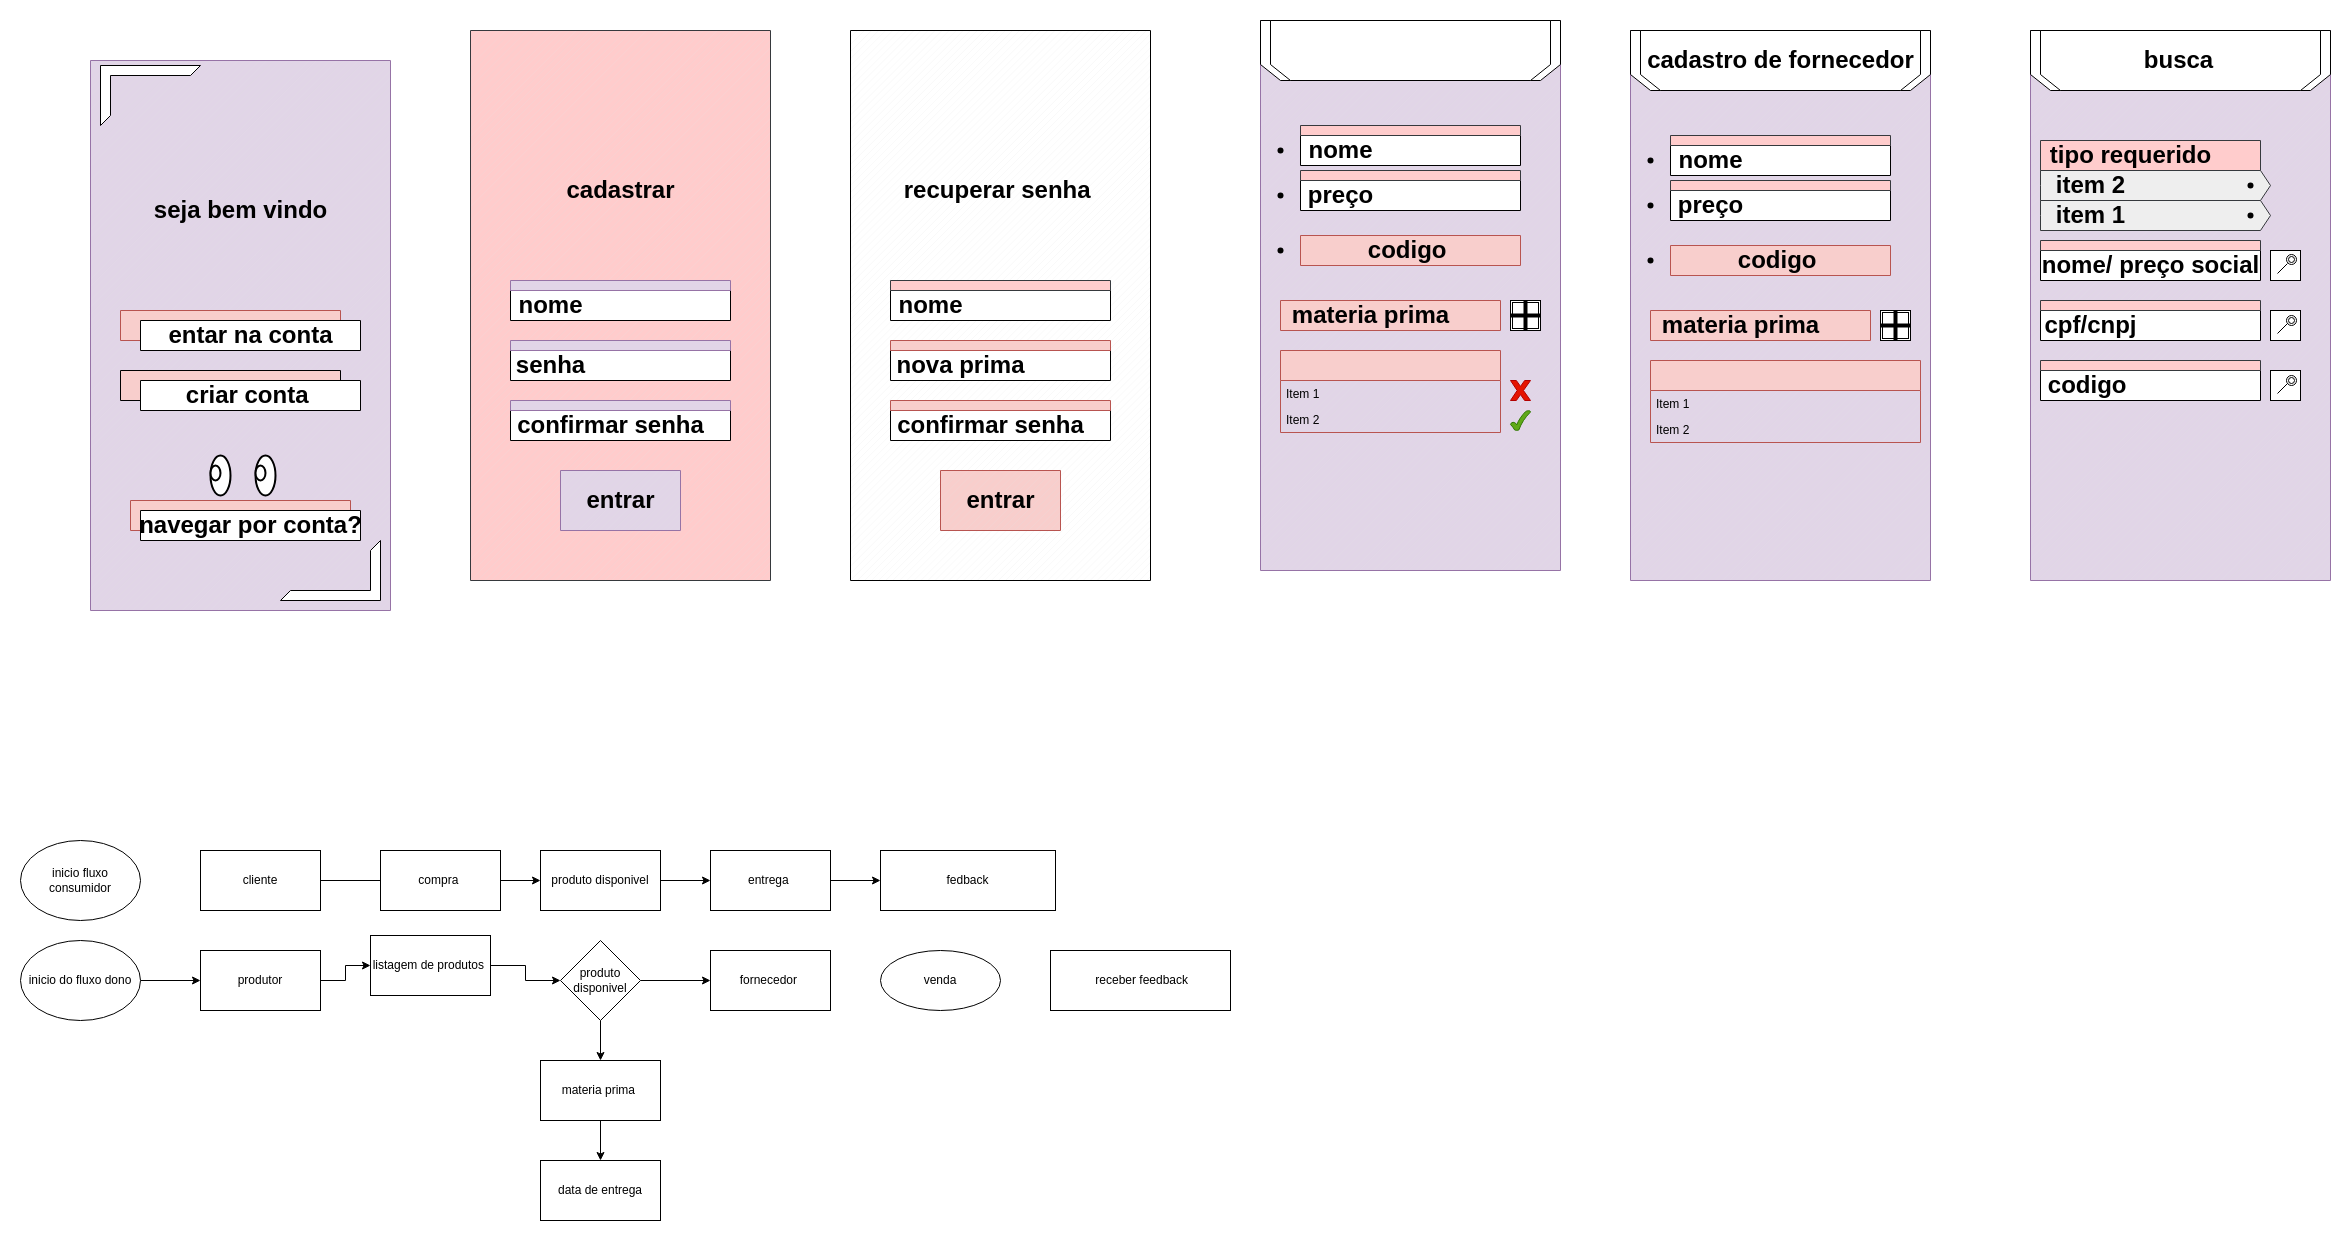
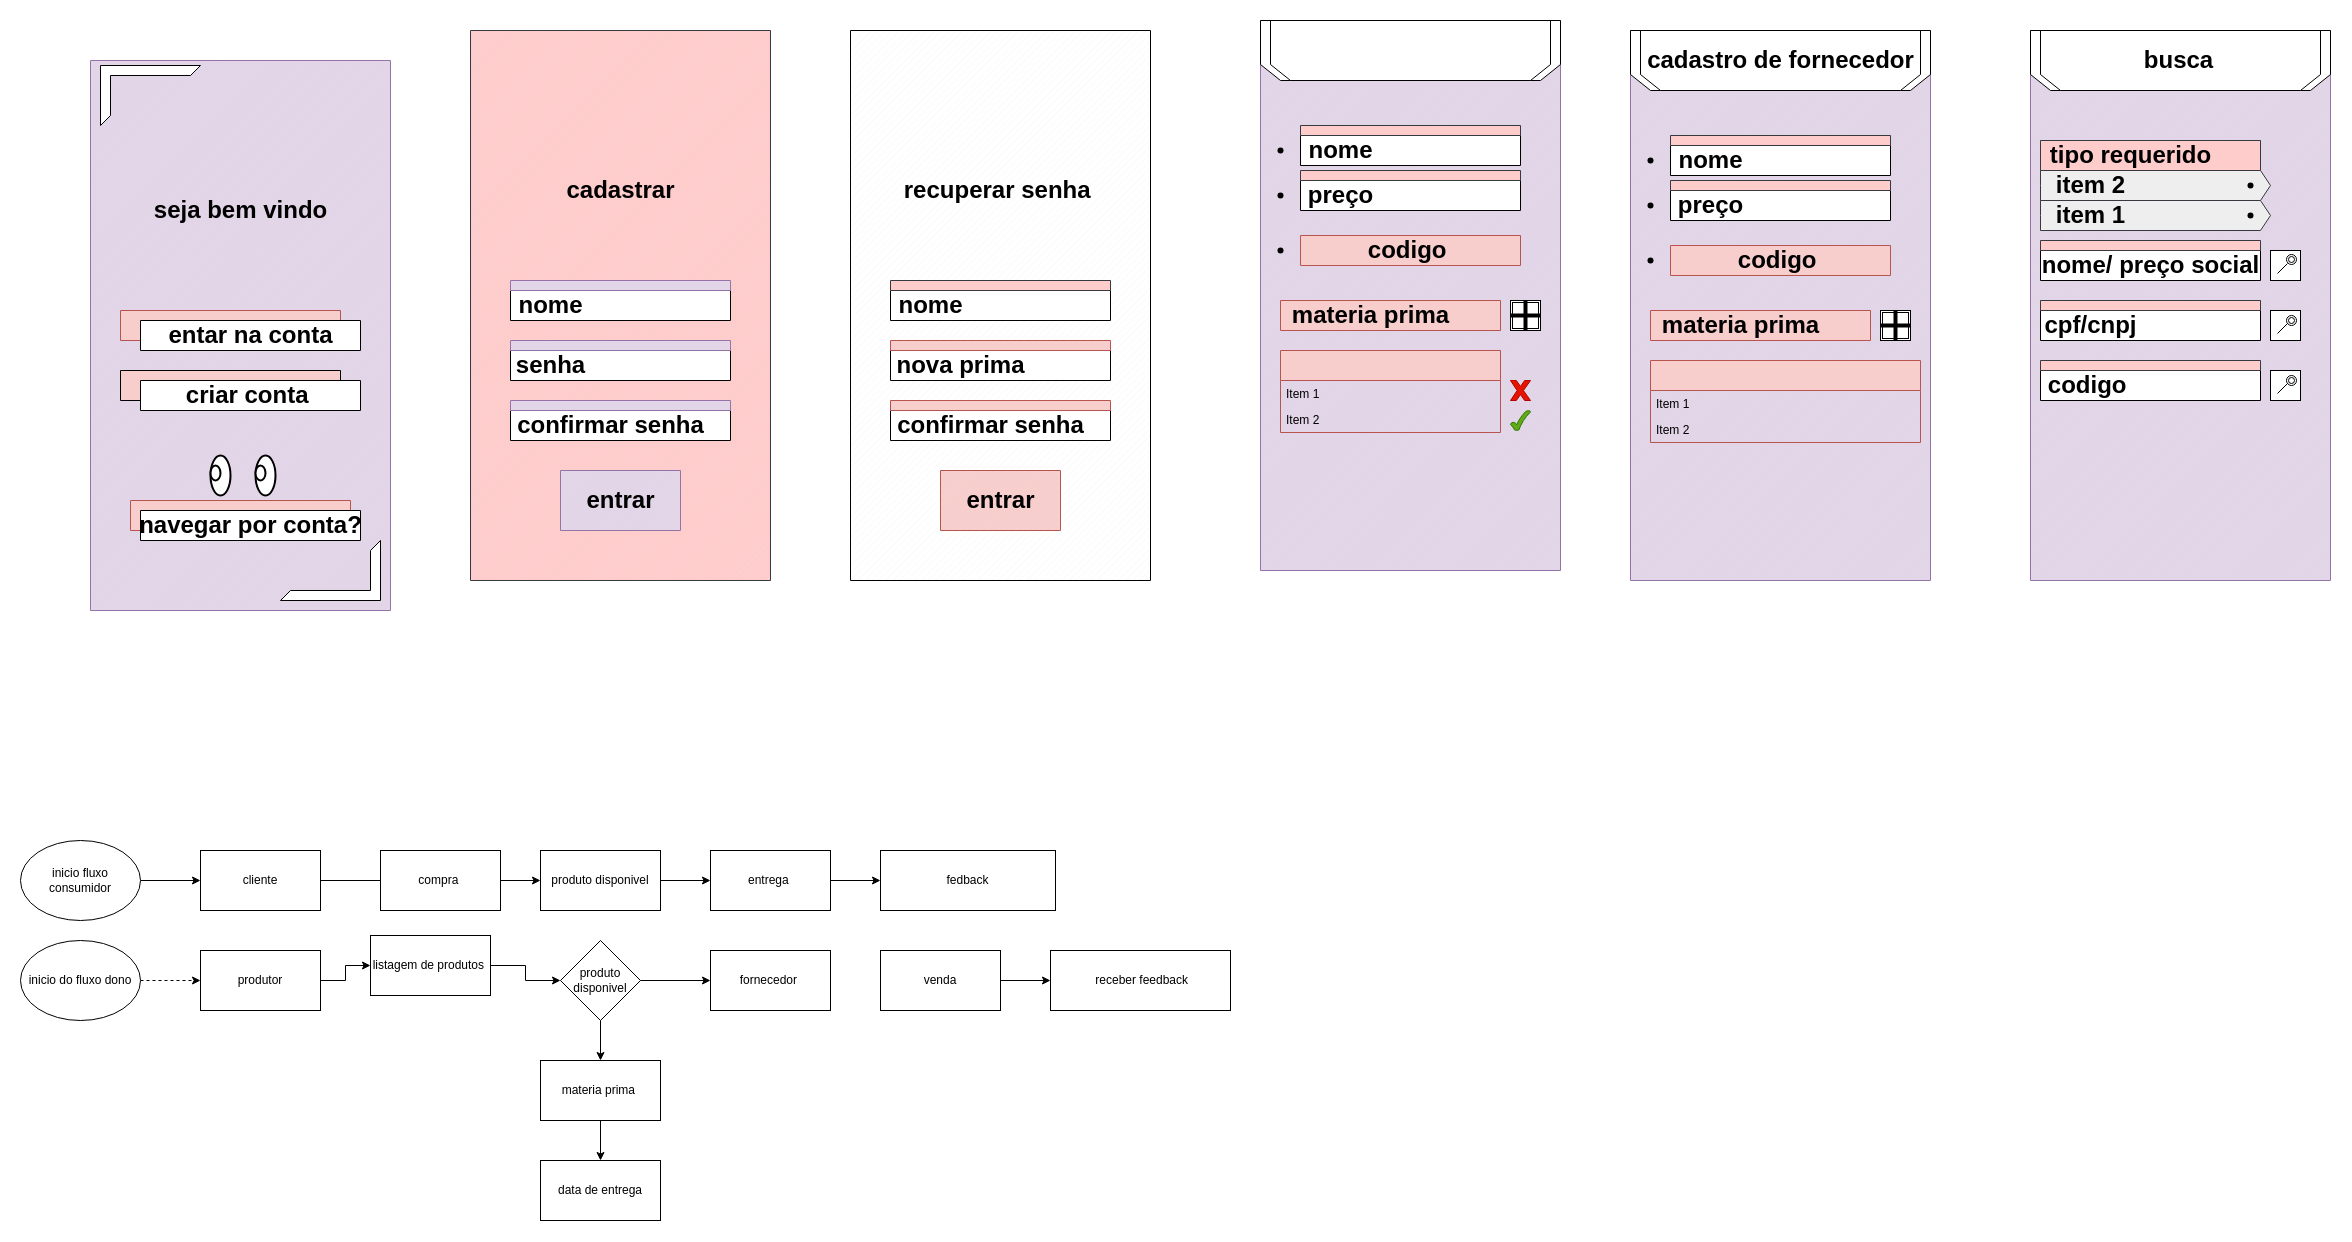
edge "inicio fluxo consumidor" -> "cliente": added
edge "inicio do fluxo dono" -> "produtor": style solid -> dashed
node "venda": shape ellipse -> rectangle
edge "venda" -> "receber feedback": added
